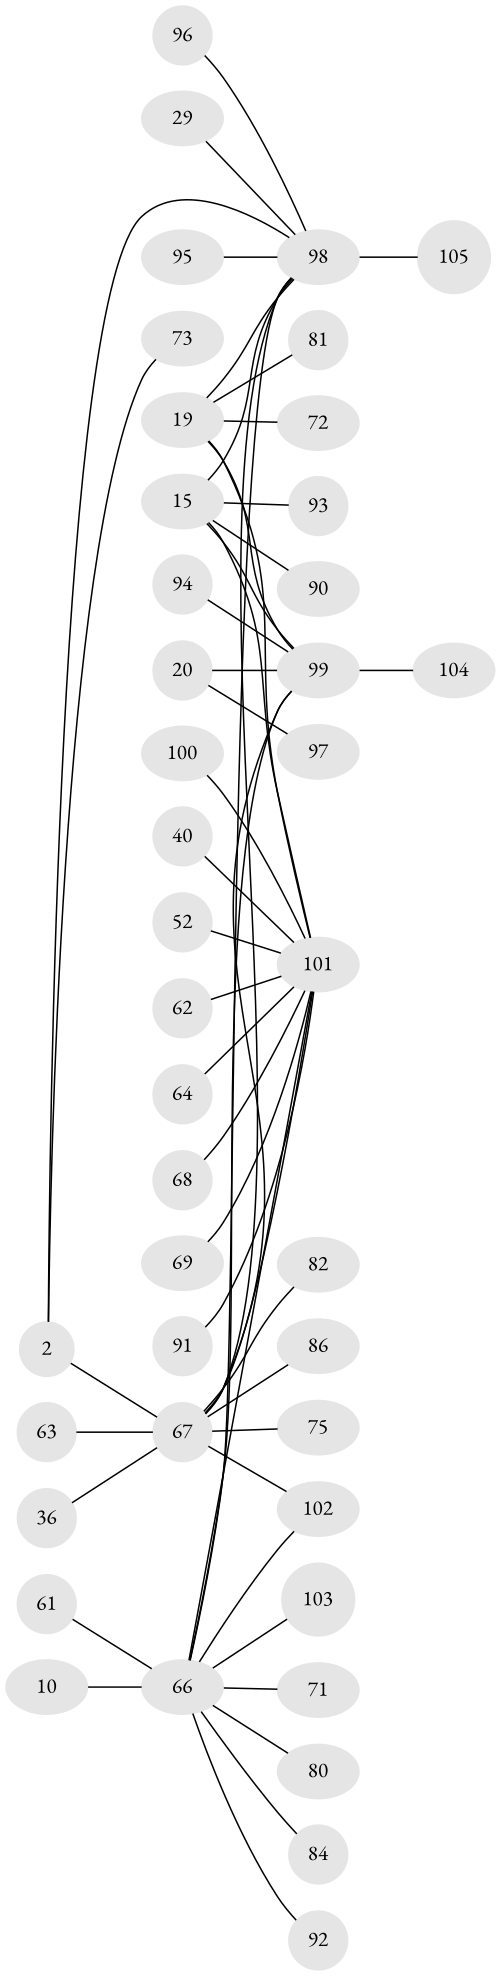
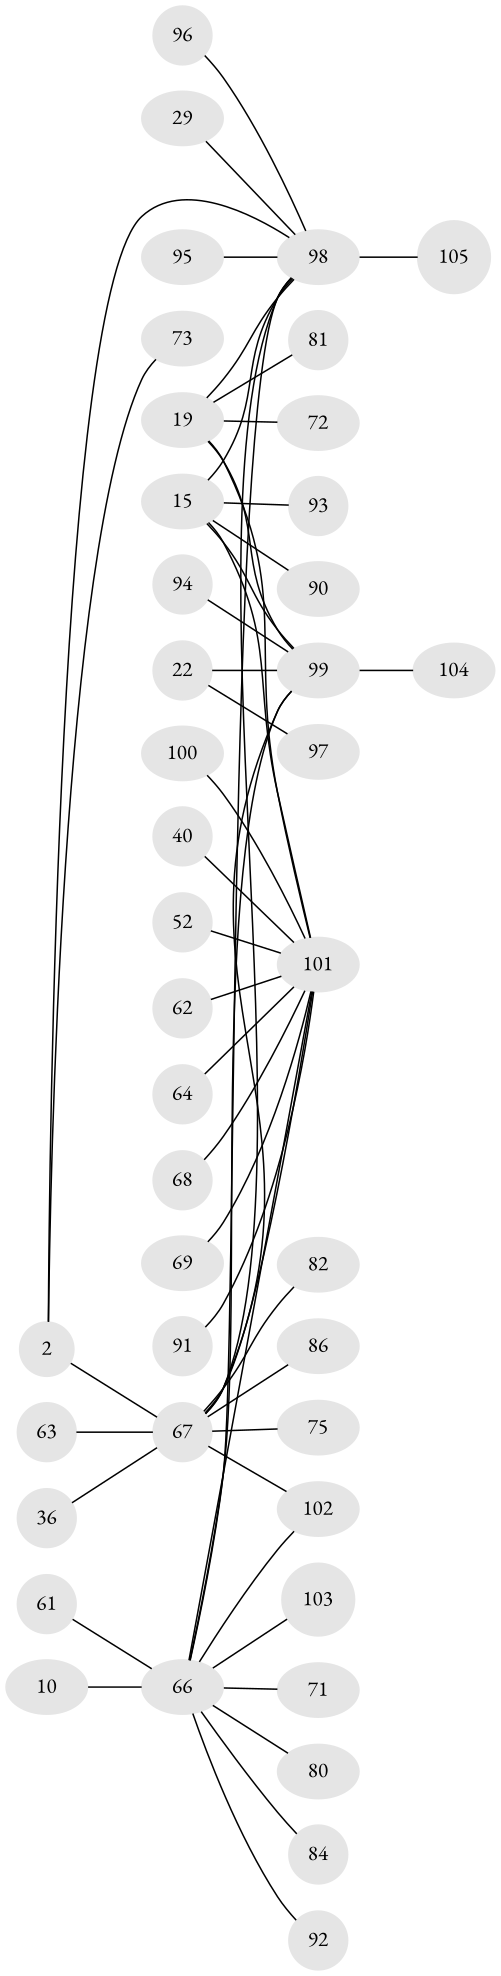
node "20": label "20" -> "22"
